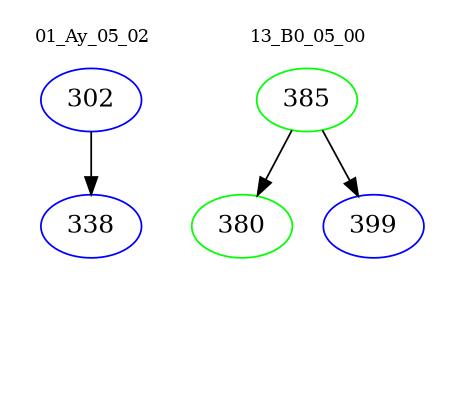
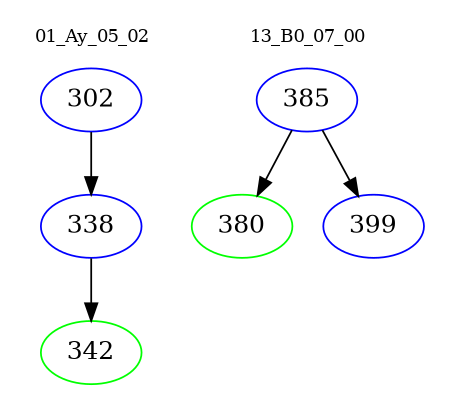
cluster "13_B0_05_00": label "13_B0_05_00" -> "13_B0_07_00"
node "385": color green -> blue
node "342": added
